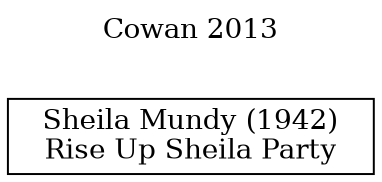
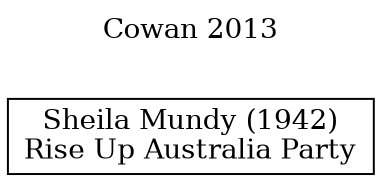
node "Sheila Mundy (1942) Rise Up Sheila Party": label "Sheila Mundy (1942) Rise Up Sheila Party" -> "Sheila Mundy (1942) Rise Up Australia Party"
